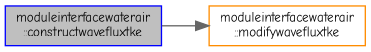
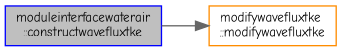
node "moduleinterfacewaterair ::modifywavefluxtke": label "moduleinterfacewaterair ::modifywavefluxtke" -> "modifywavefluxtke ::modifywavefluxtke"
